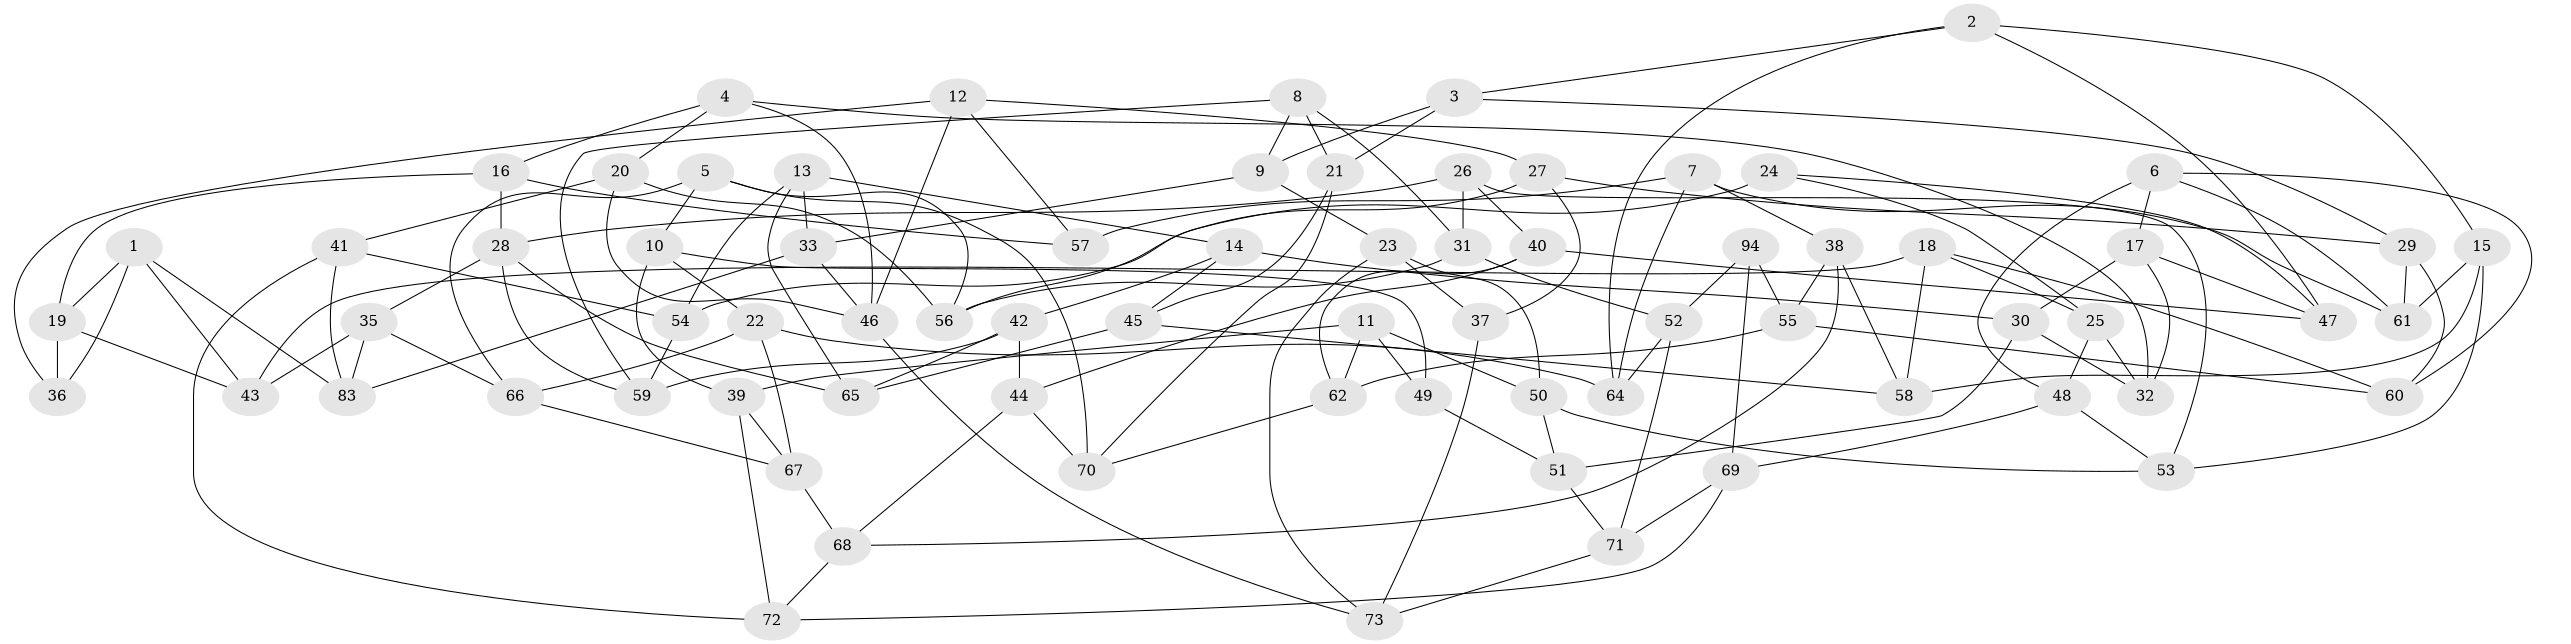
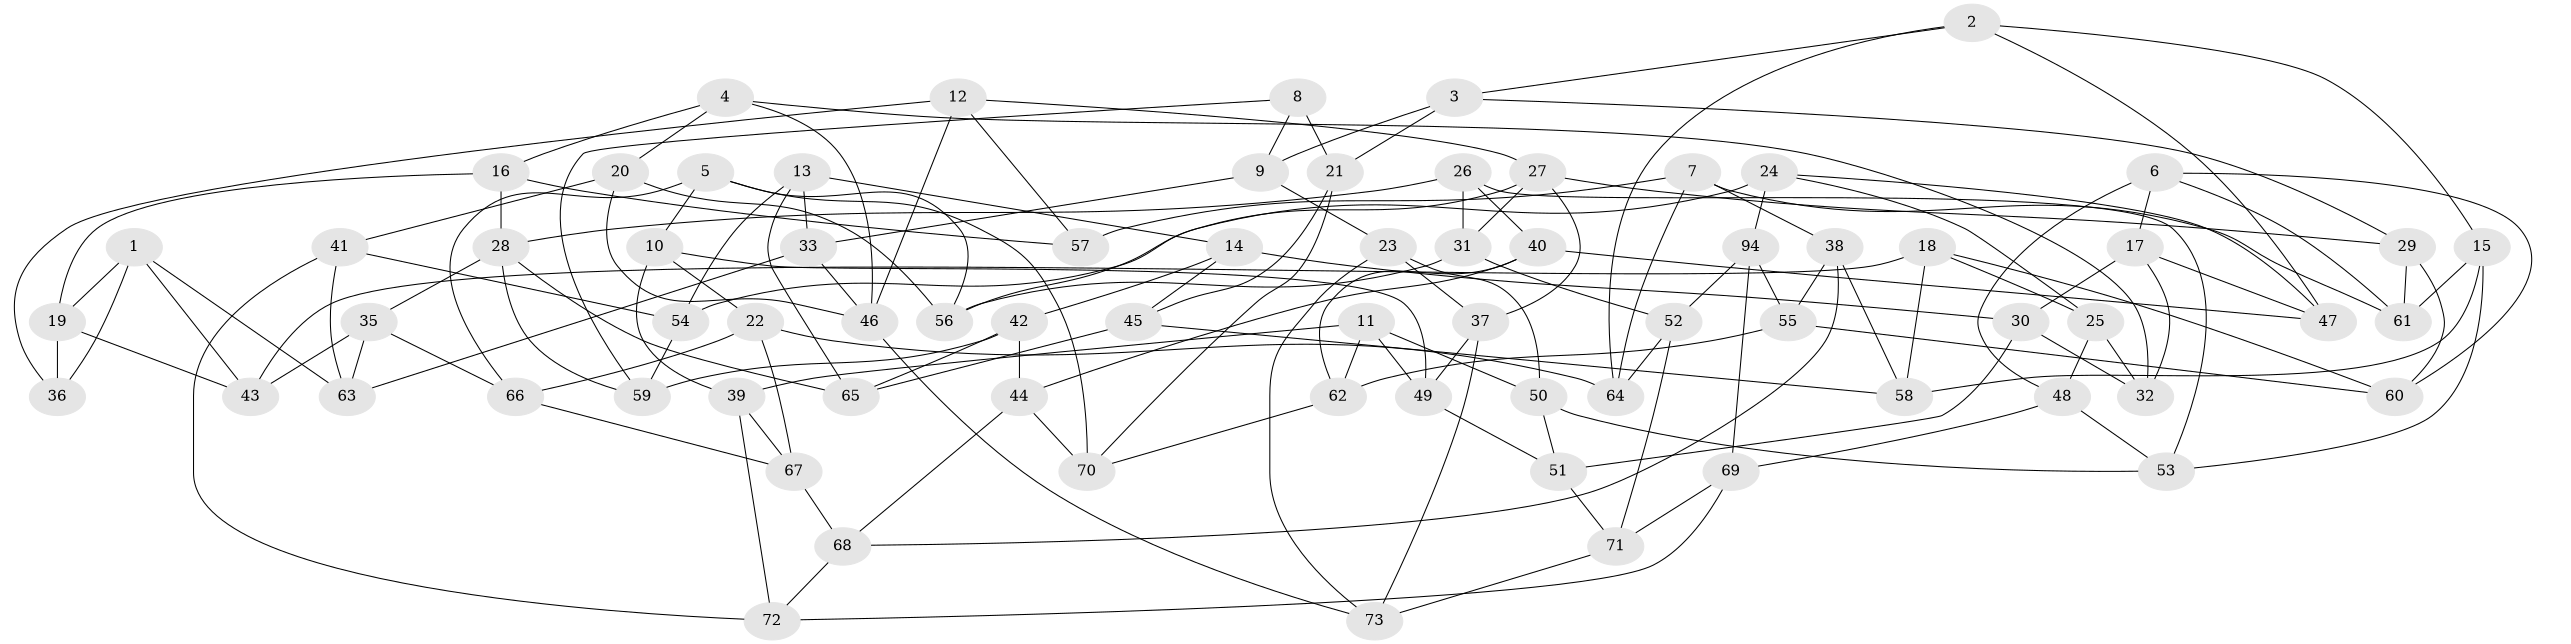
edge "8" -- "31": now "27" -- "31"
edge "24" -- "94": added
edge "37" -- "49": added
node "83": label "83" -> "63"
